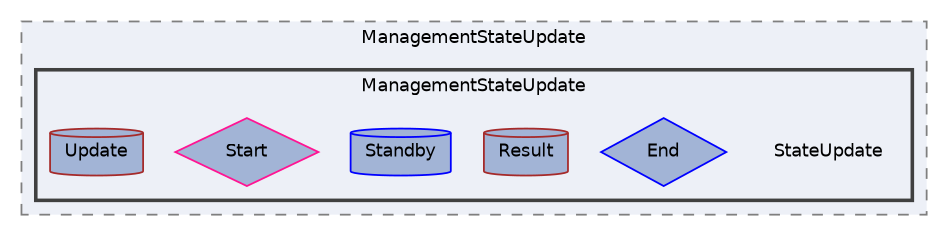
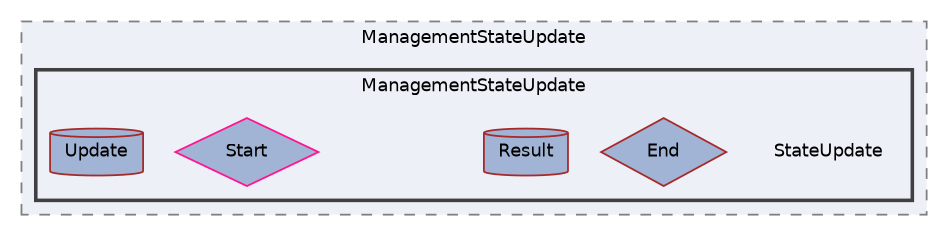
node "Standby": removed
node "End": color blue -> brown
